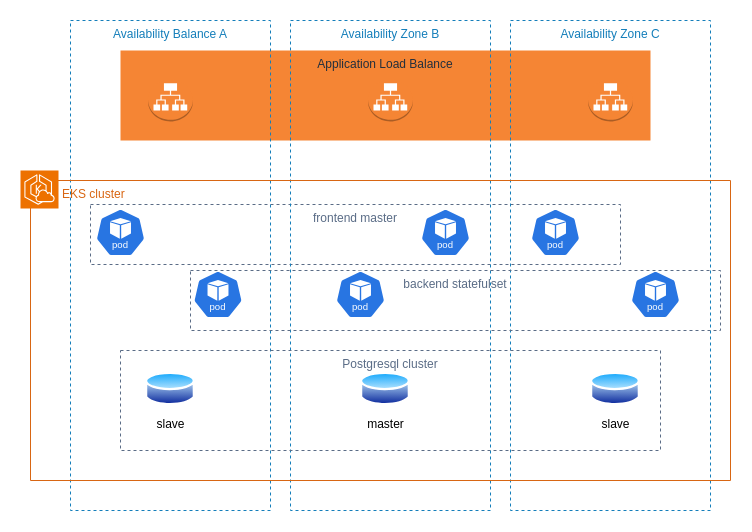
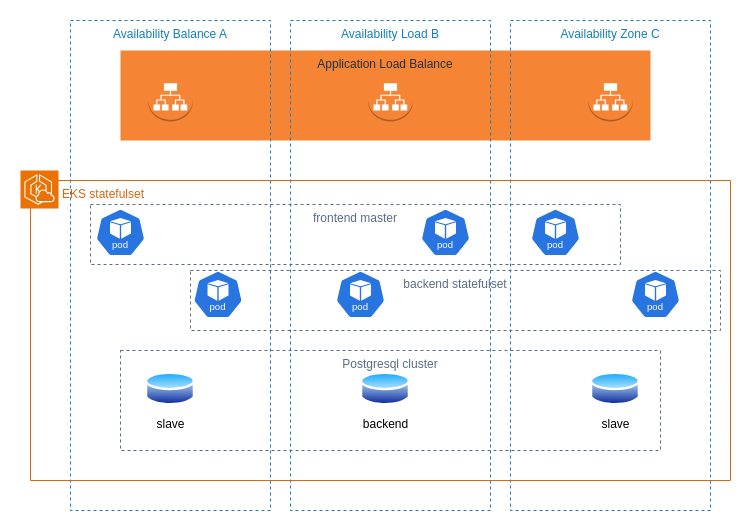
node "Availability Zone B": label "Availability Zone B" -> "Availability Load B"
node "EKS cluster": label "EKS cluster" -> "EKS statefulset"
node "master": label "master" -> "backend"
